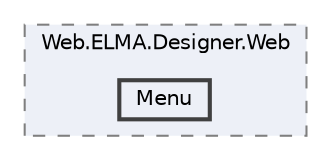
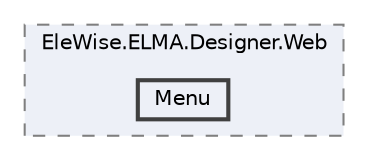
cluster "Web.ELMA.Designer.Web": label "Web.ELMA.Designer.Web" -> "EleWise.ELMA.Designer.Web"
